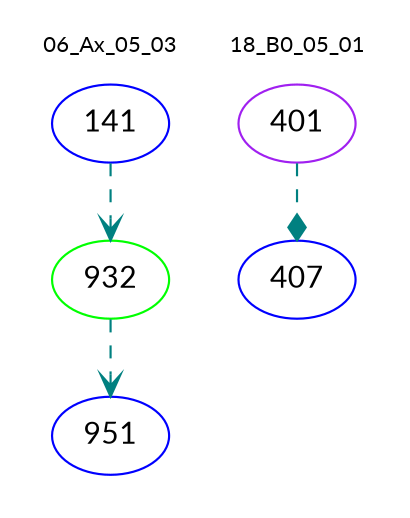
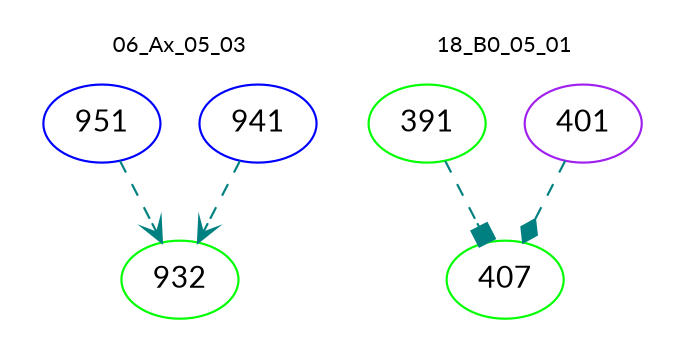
node "141": label "141" -> "941"
node "391": added
node "407": color blue -> green
edge "932" -> "951": reversed
